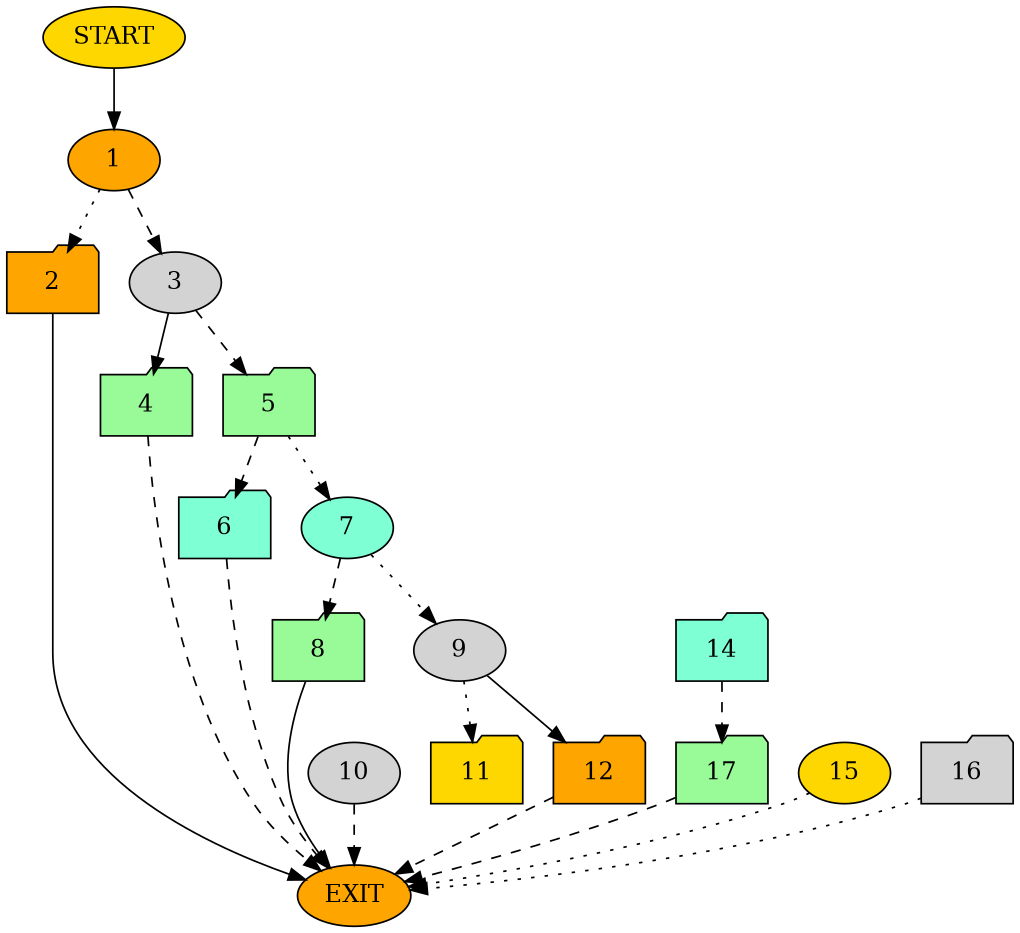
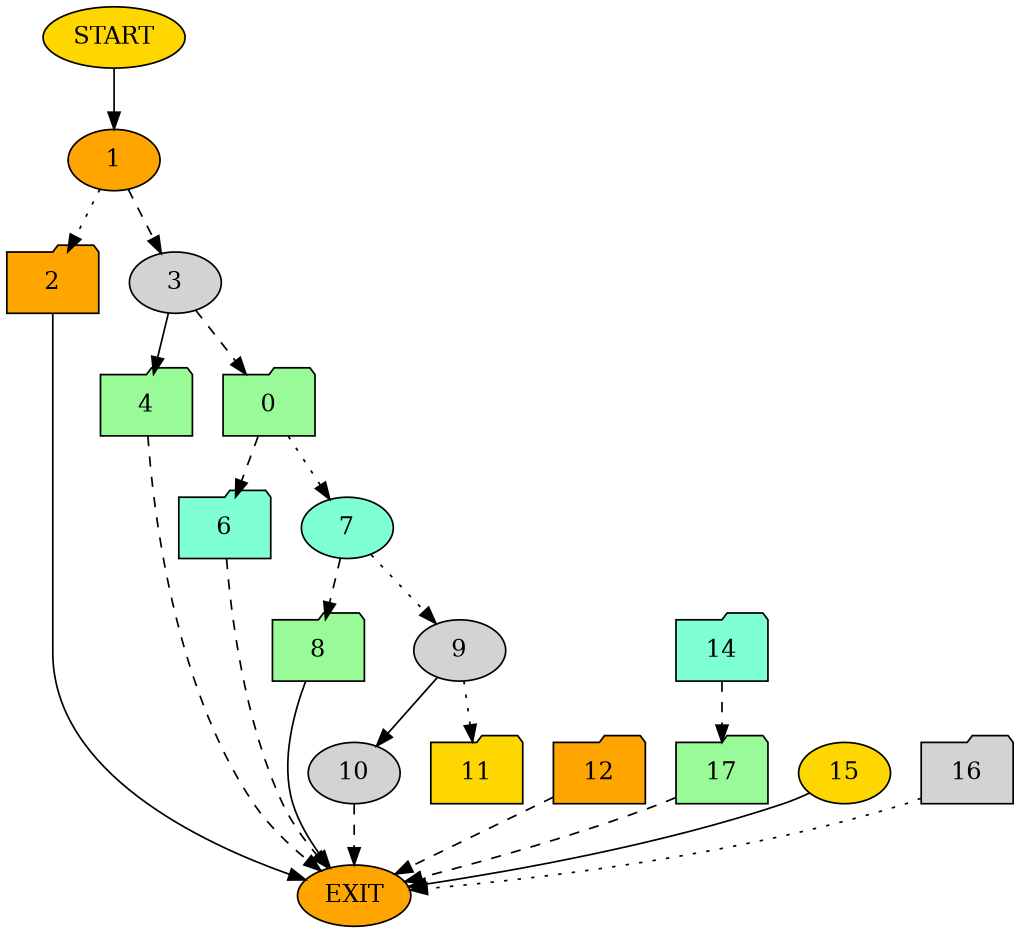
node "5": label "5" -> "0"
edge "9" -> "12": now "9" -> "10"
edge "15" -> "EXIT": style dotted -> solid
